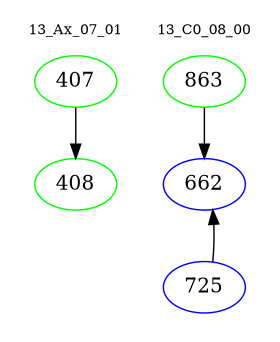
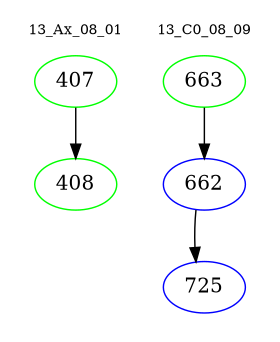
cluster "13_Ax_07_01": label "13_Ax_07_01" -> "13_Ax_08_01"
cluster "13_C0_08_00": label "13_C0_08_00" -> "13_C0_08_09"
node "863": label "863" -> "663"
edge "725" -> "662": reversed
